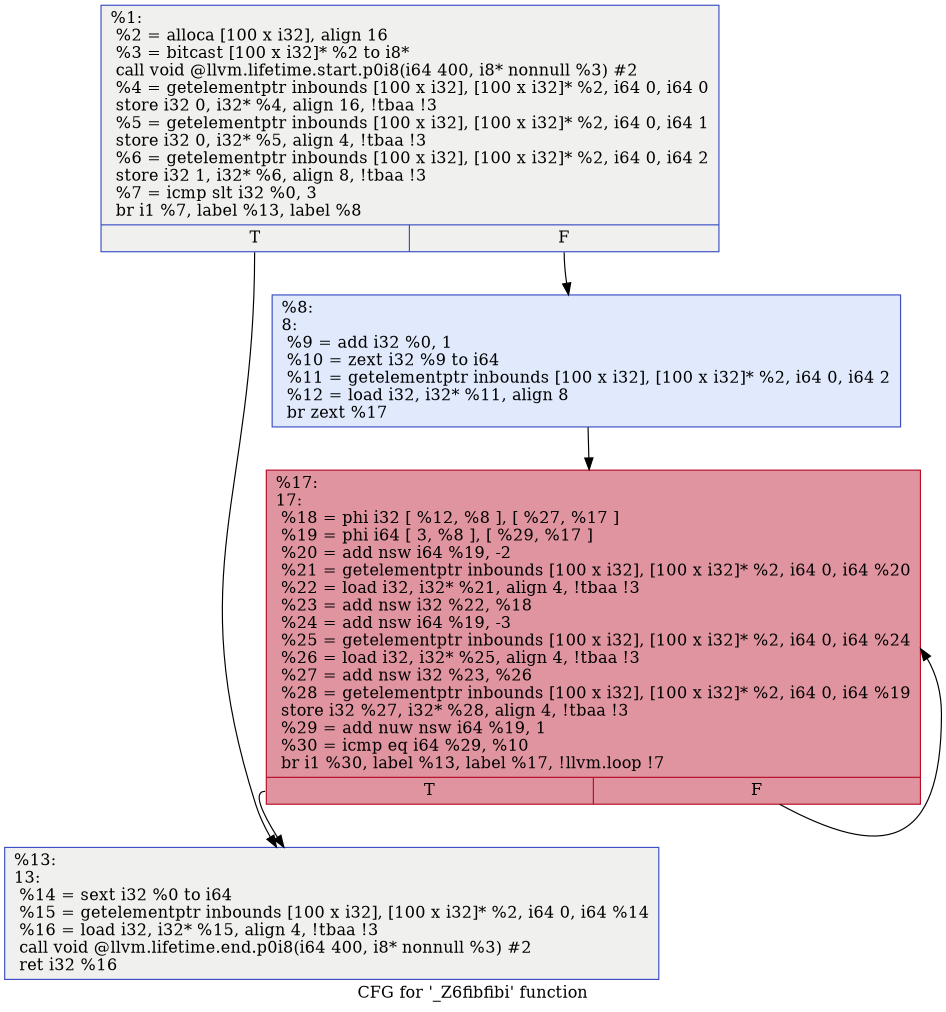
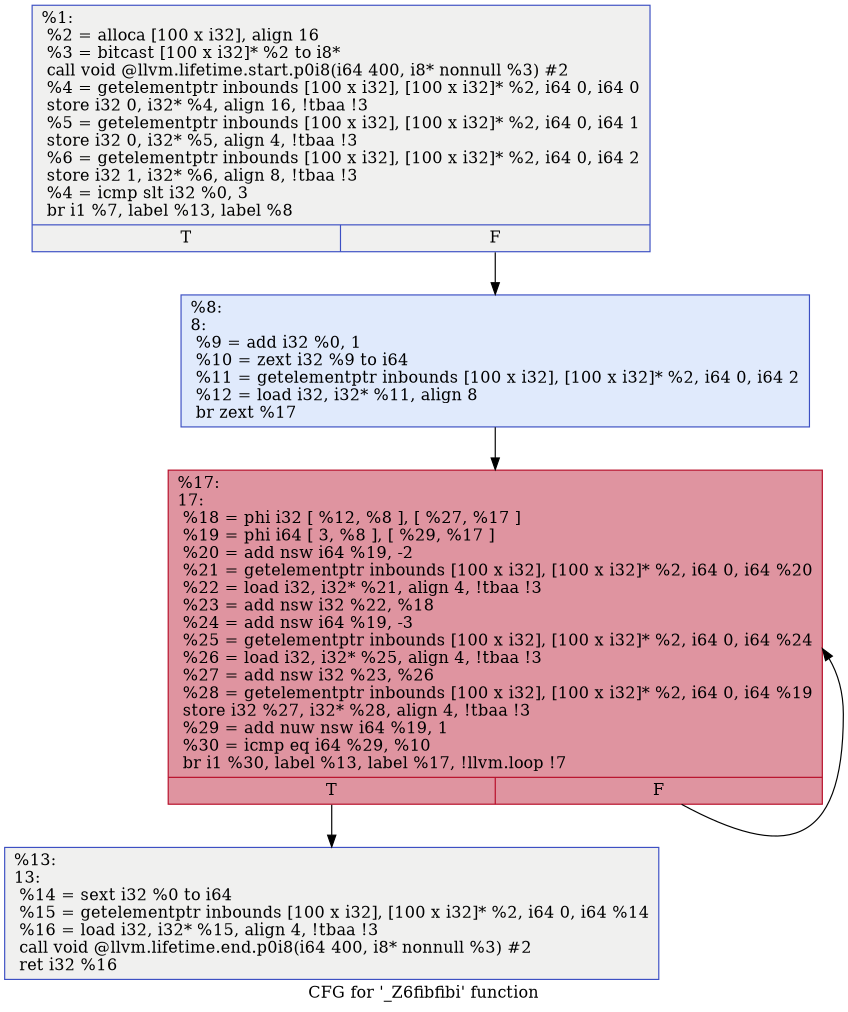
node "%1:": text "%7 = icmp slt i32 %0, 3" -> "%4 = icmp slt i32 %0, 3"
edge "%1:" -> "%13:": removed
